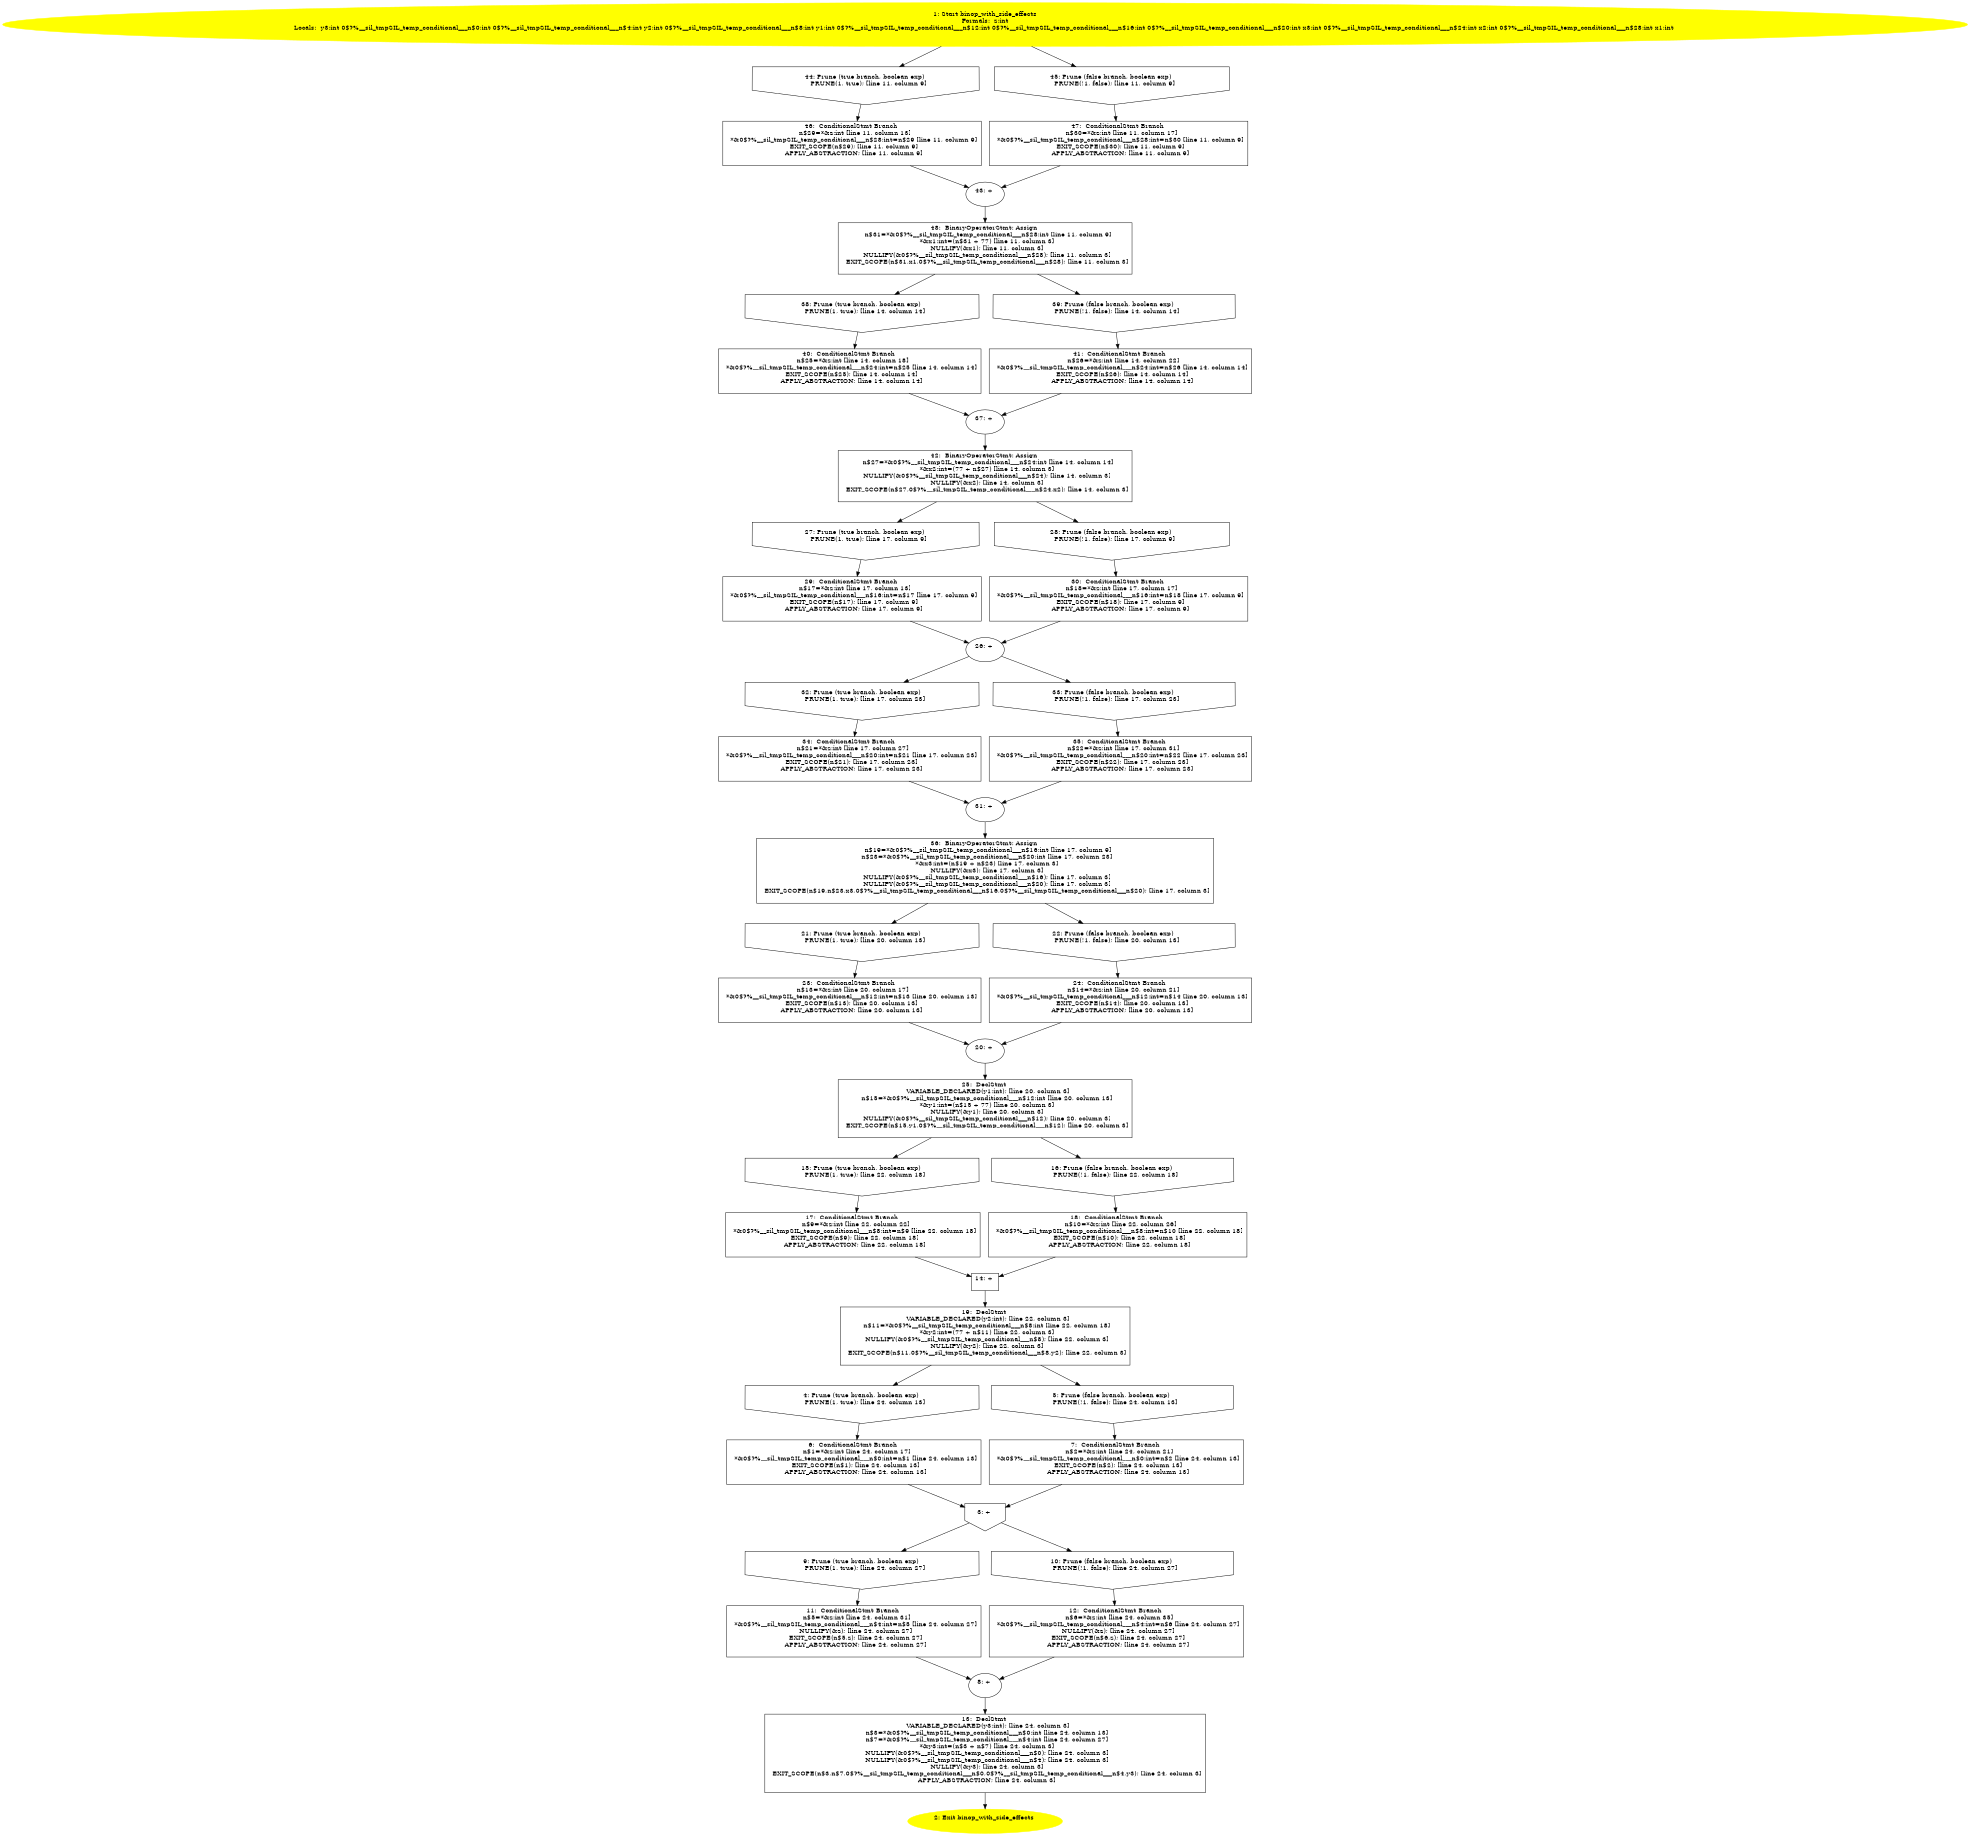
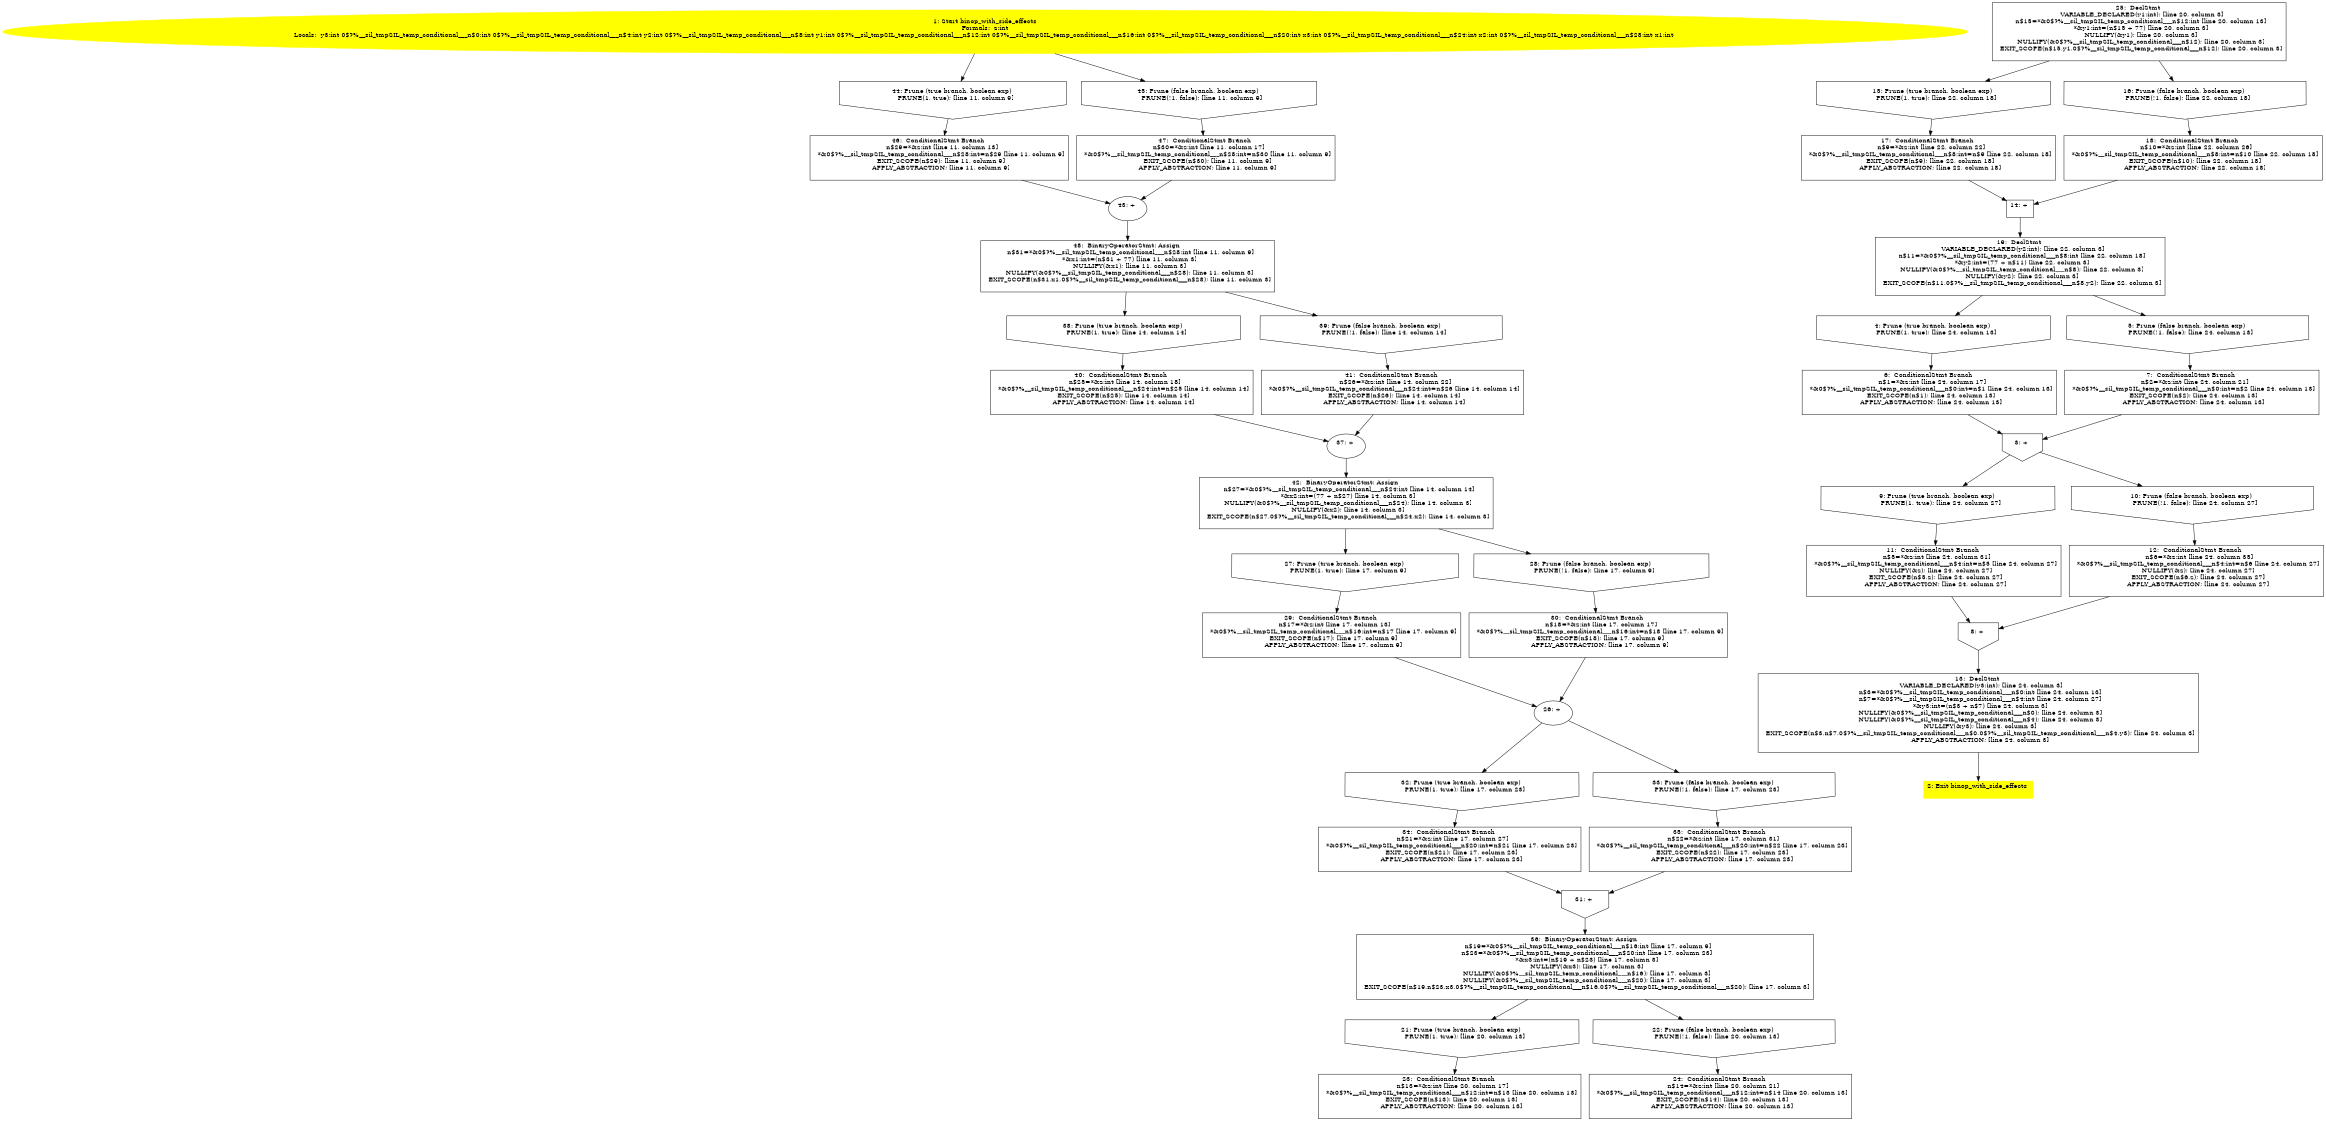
node "31: +": shape ellipse -> invhouse
node "20: +": removed
node "8: +": shape ellipse -> invhouse
node "2: Exit binop_with_side_effects": shape ellipse -> box
